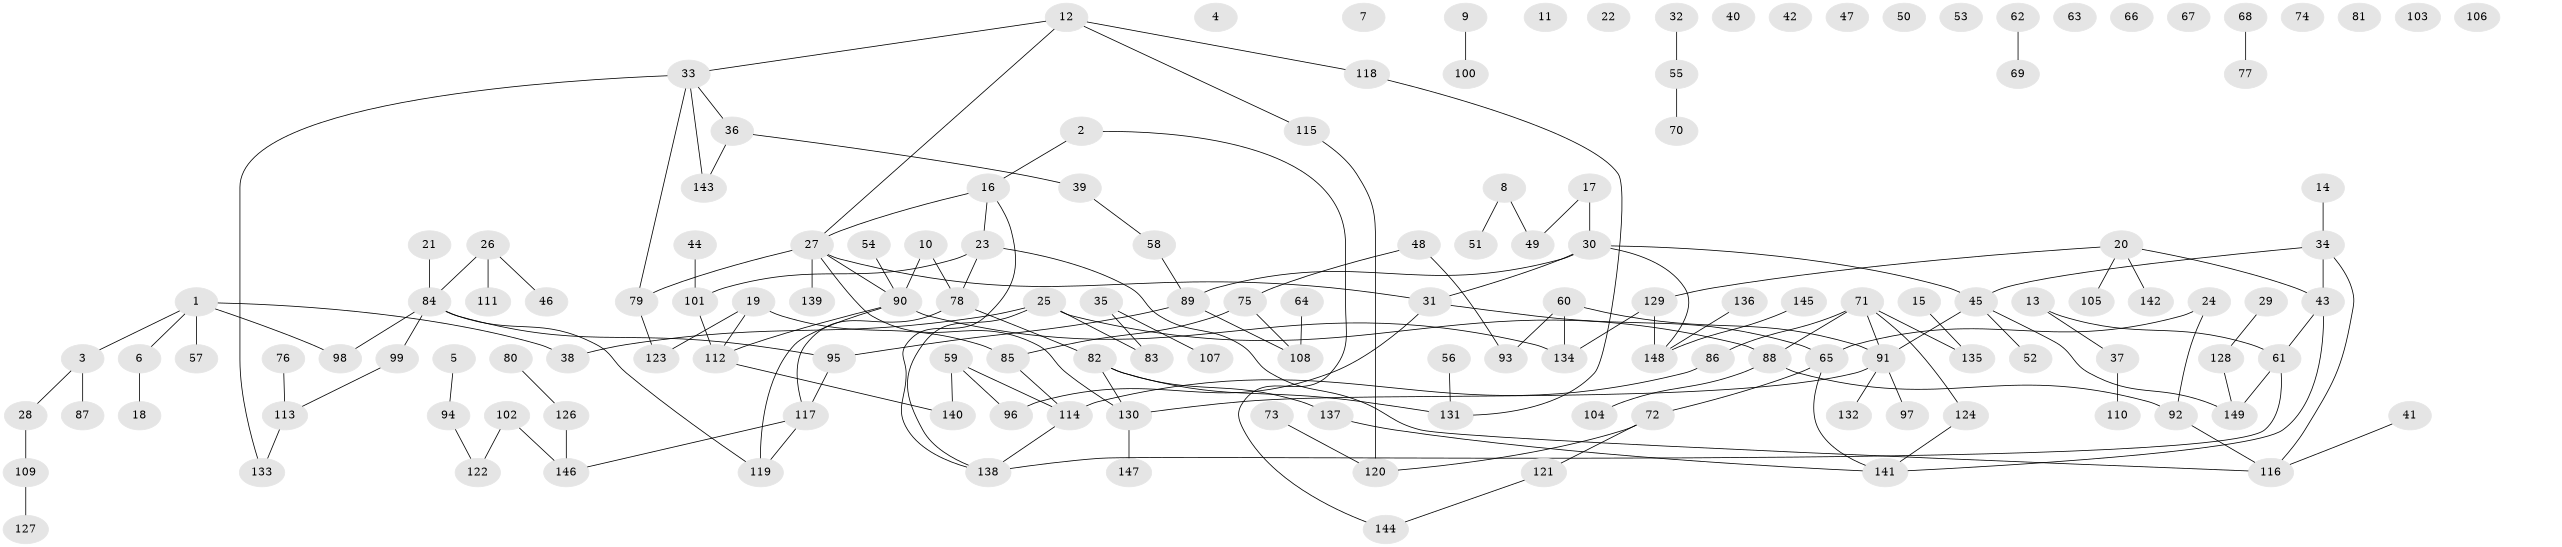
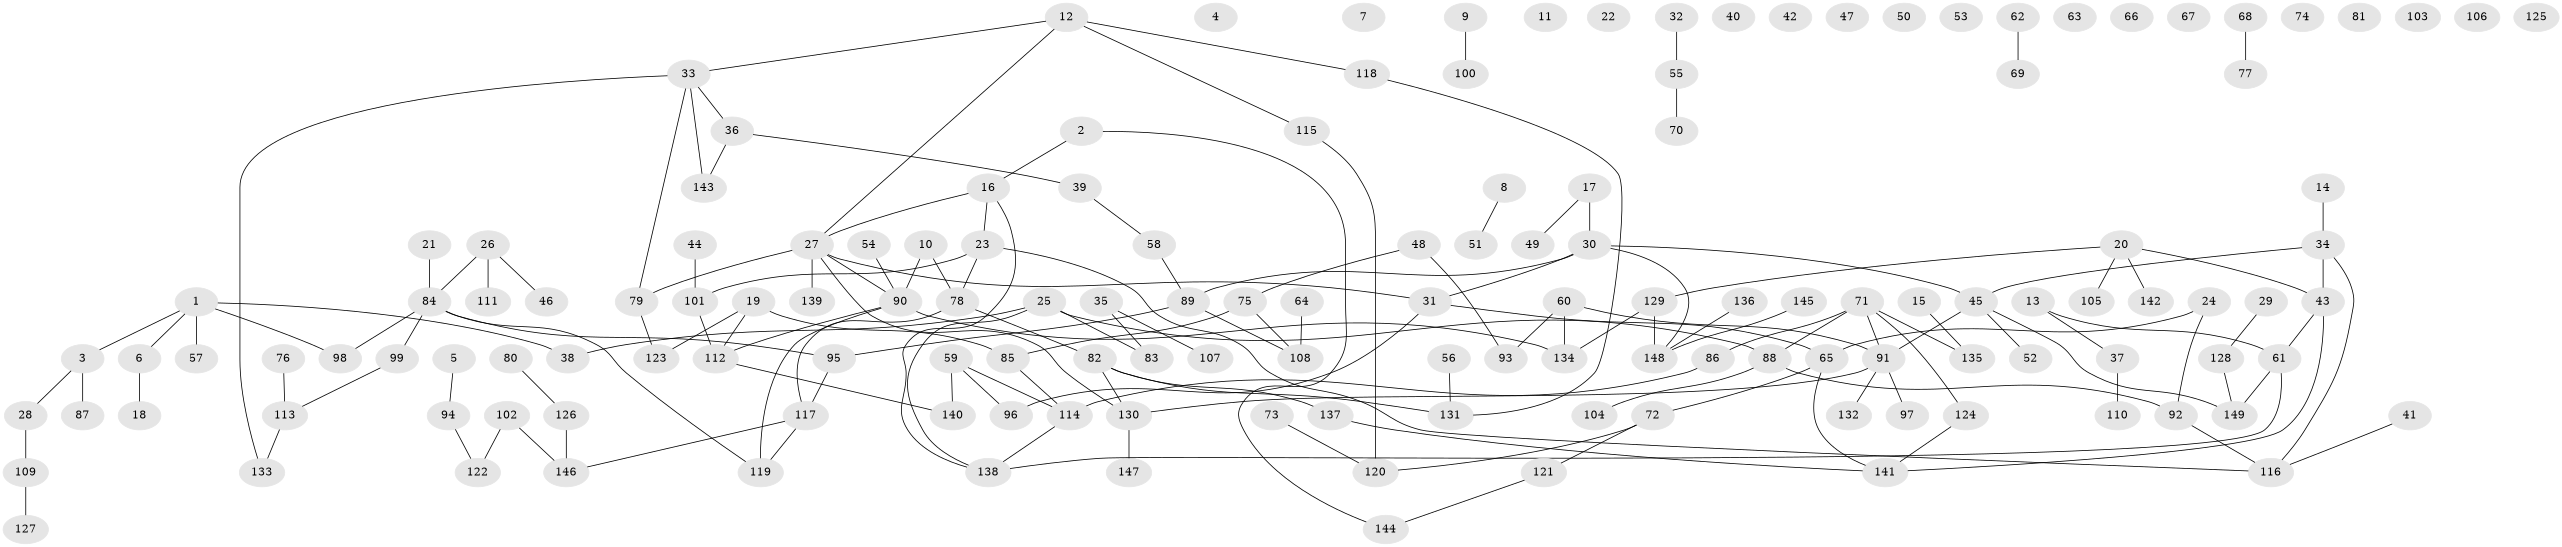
node "125": added
edge "8" -- "49": removed
